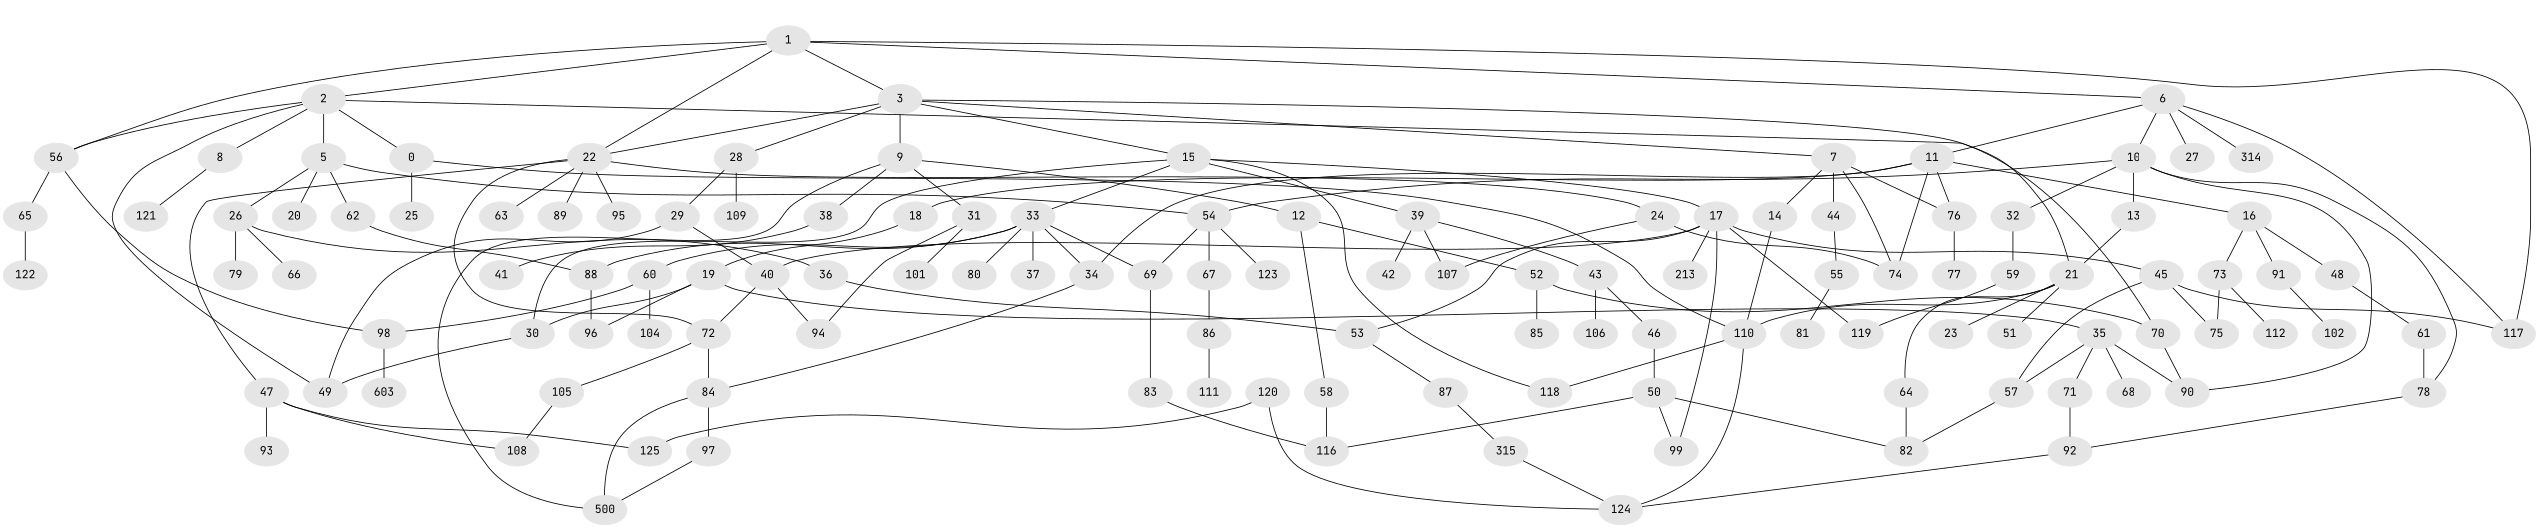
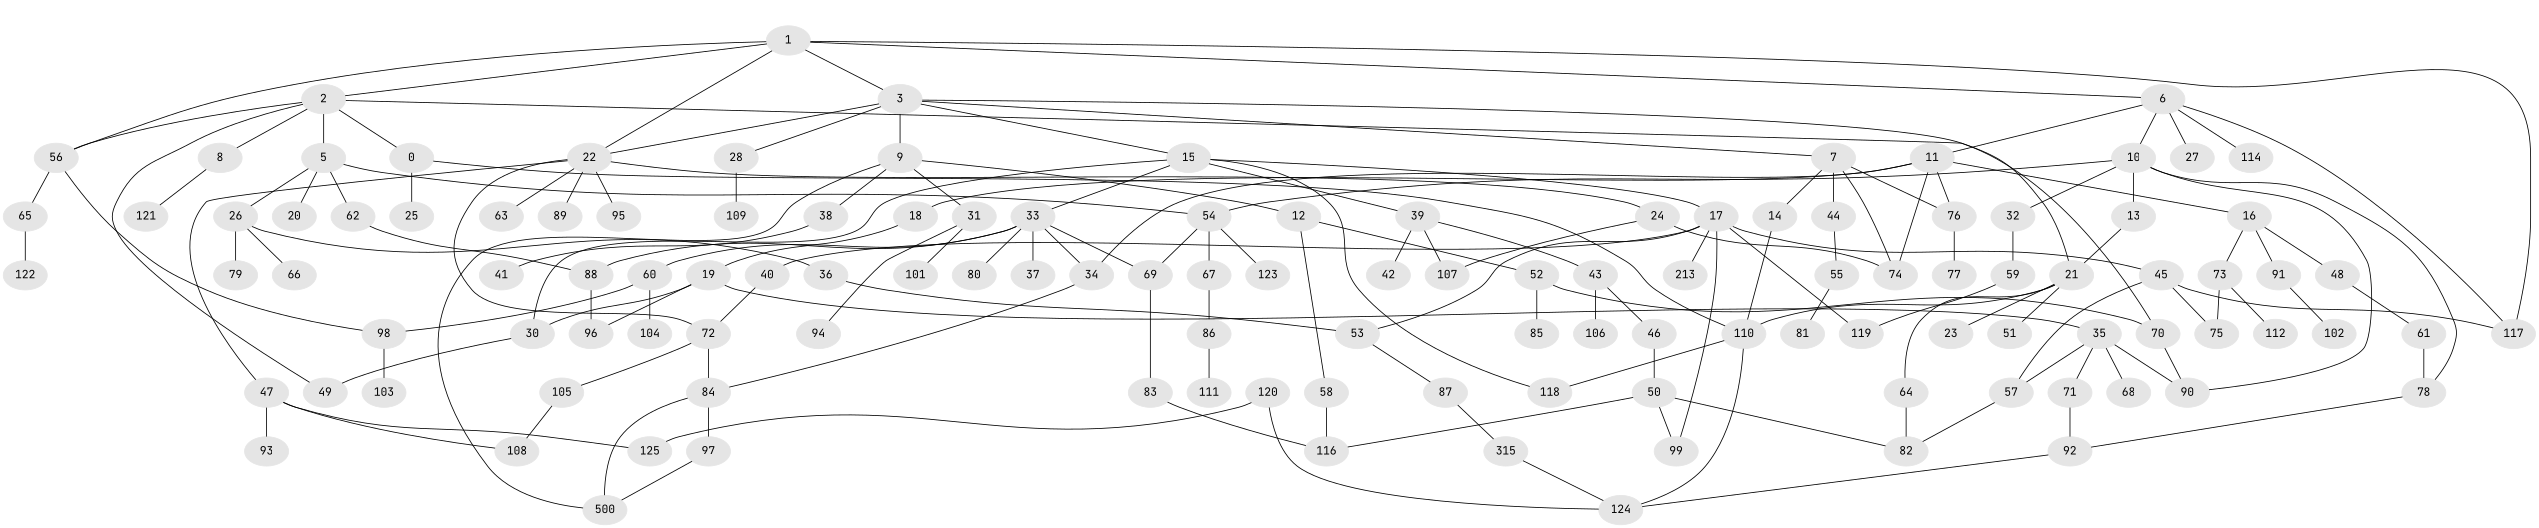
node "314": label "314" -> "114"
node "29": removed
edge "40" -- "94": removed
node "603": label "603" -> "103"
